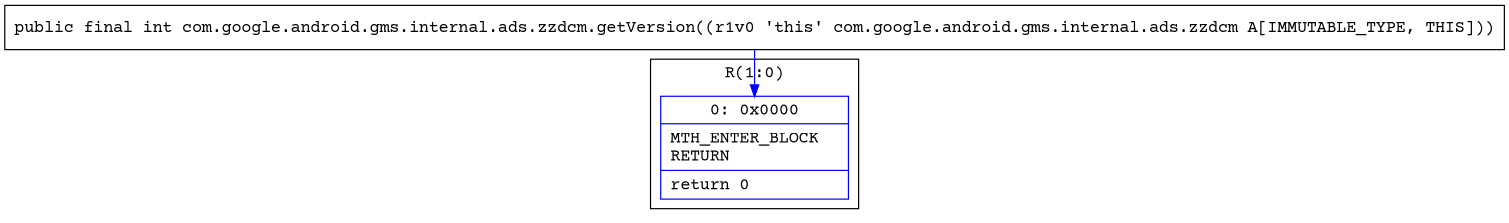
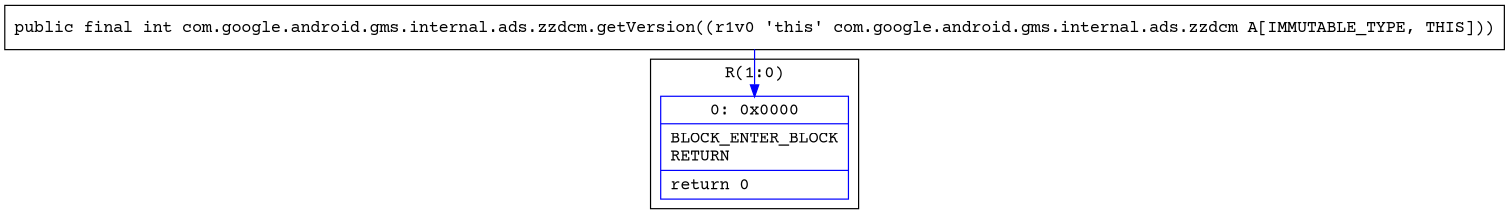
node "0: 0x0000": text "MTH_ENTER_BLOCK" -> "BLOCK_ENTER_BLOCK"
